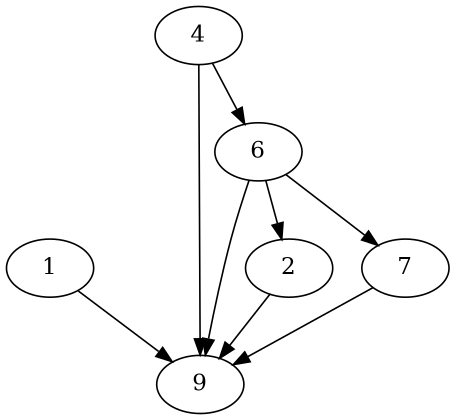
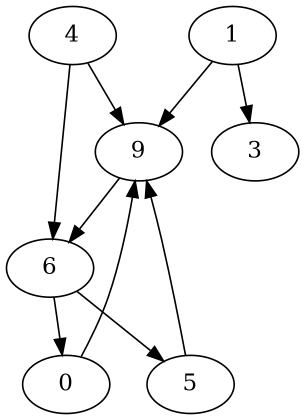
node "3": added
edge "6" -> "9": reversed
node "2": label "2" -> "5"
node "7": label "7" -> "0"
